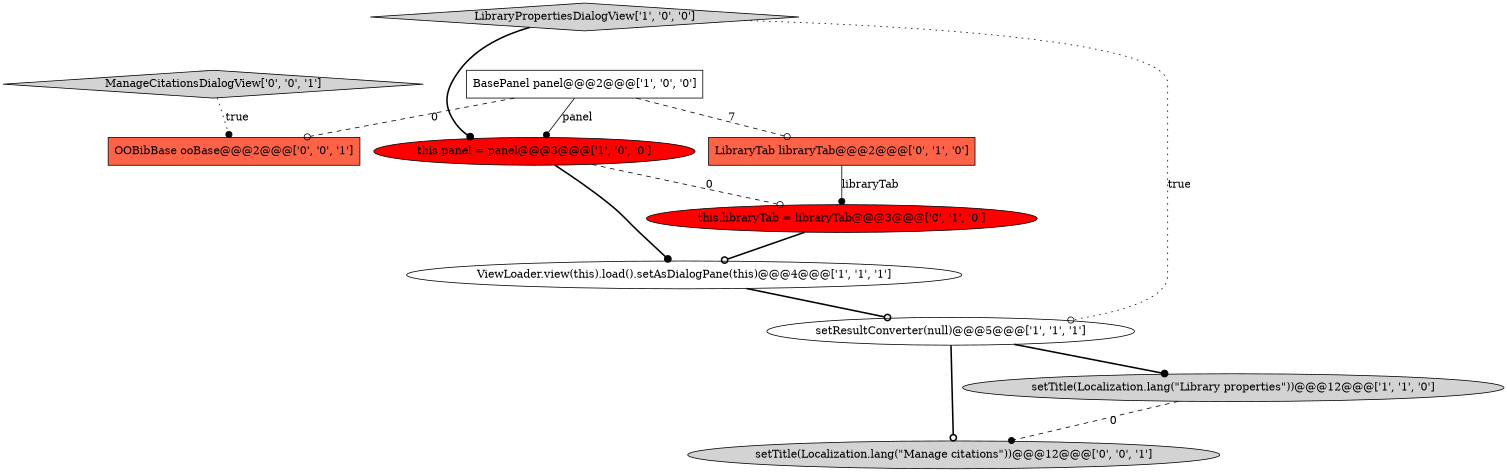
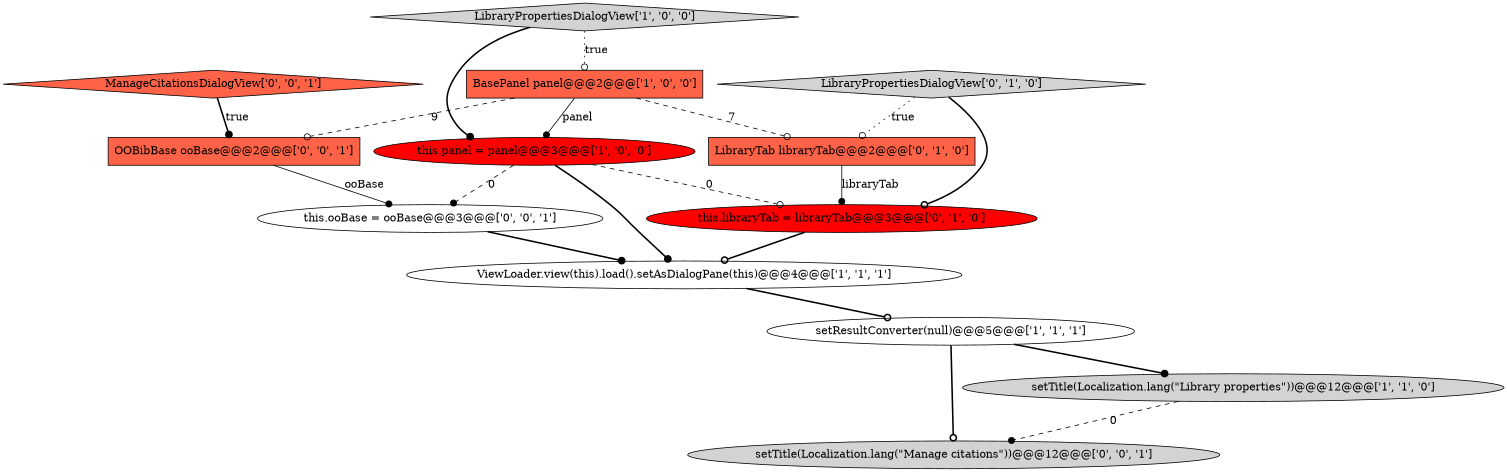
edge "LibraryPropertiesDialogView['1', '0', '0']" -> "setResultConverter(null)@@@5@@@['1', '1', '1']": now "LibraryPropertiesDialogView['1', '0', '0']" -> "BasePanel panel@@@2@@@['1', '0', '0']"
node "ManageCitationsDialogView['0', '0', '1']": fillcolor lightgray -> tomato
node "BasePanel panel@@@2@@@['1', '0', '0']": fillcolor white -> tomato
node "LibraryPropertiesDialogView['0', '1', '0']": added
edge "ManageCitationsDialogView['0', '0', '1']" -> "OOBibBase ooBase@@@2@@@['0', '0', '1']": style dotted -> bold
edge "BasePanel panel@@@2@@@['1', '0', '0']" -> "OOBibBase ooBase@@@2@@@['0', '0', '1']": label "0" -> "9"
node "this.ooBase = ooBase@@@3@@@['0', '0', '1']": added
